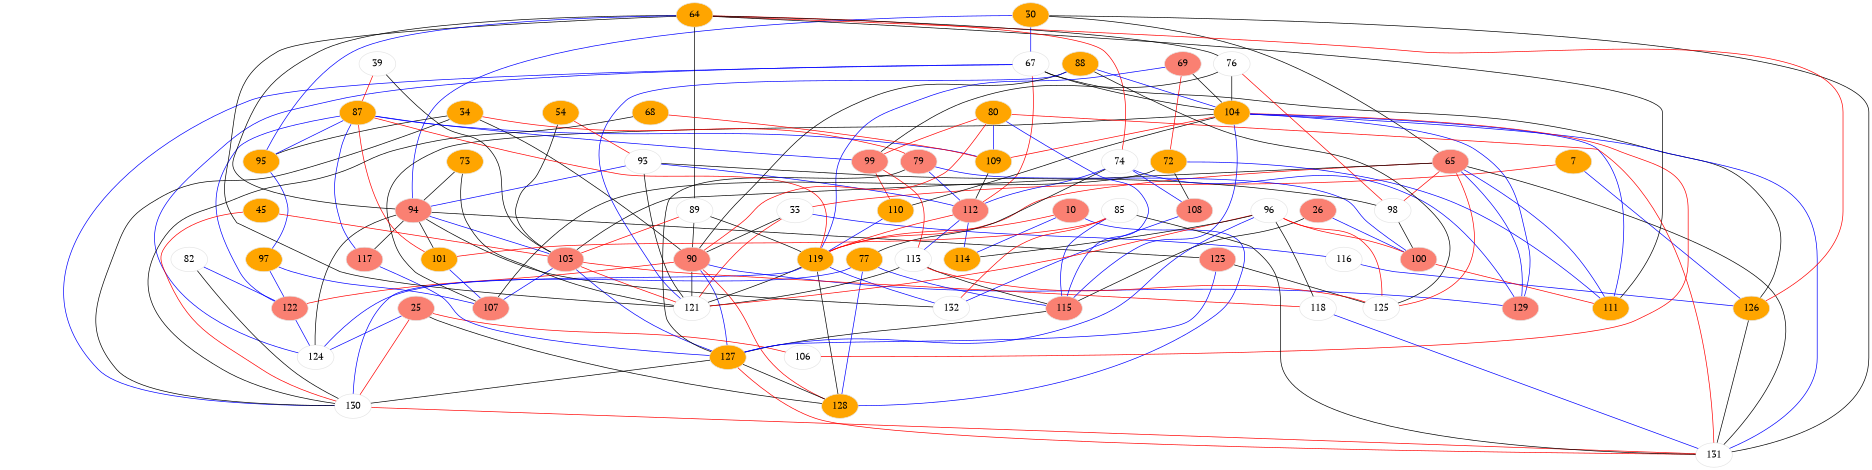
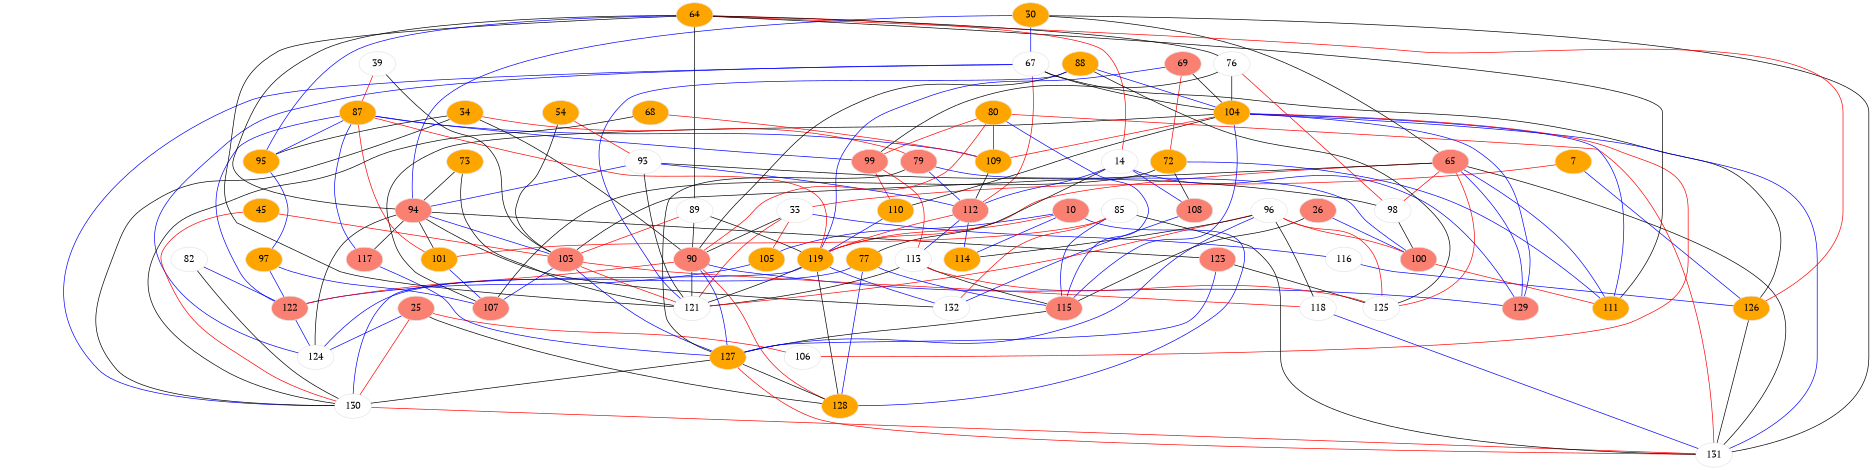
node "74": label "74" -> "14"
node "105": added
